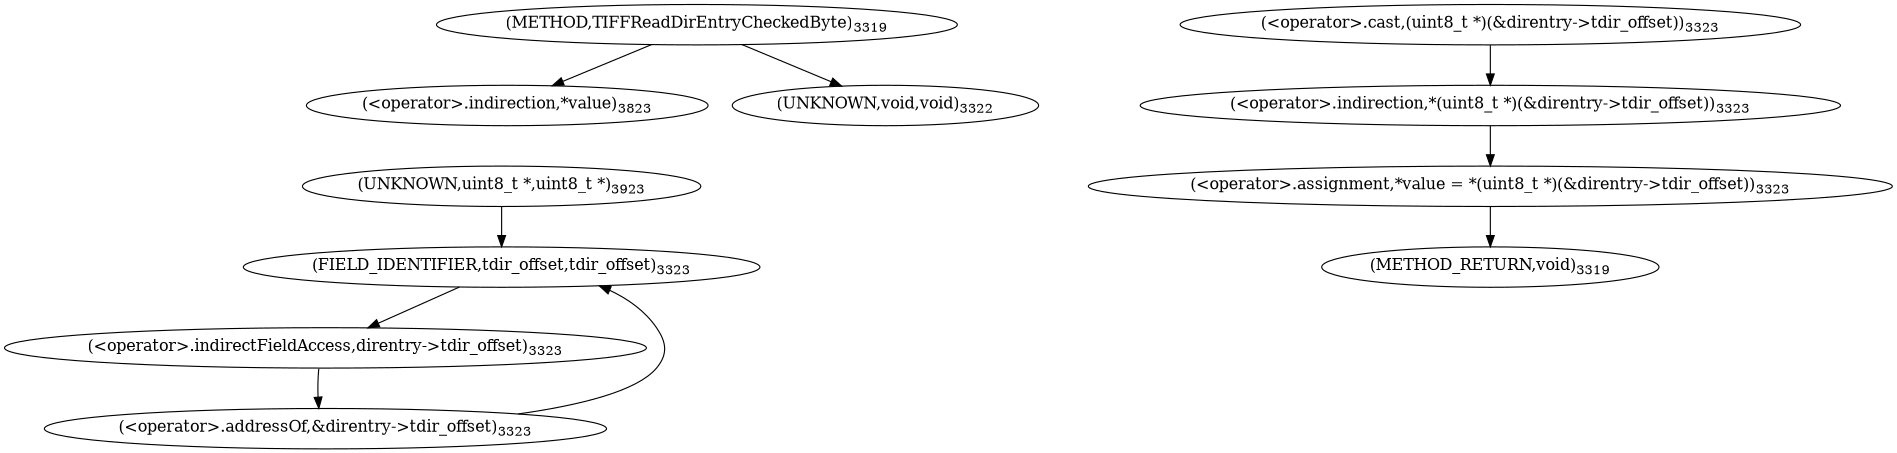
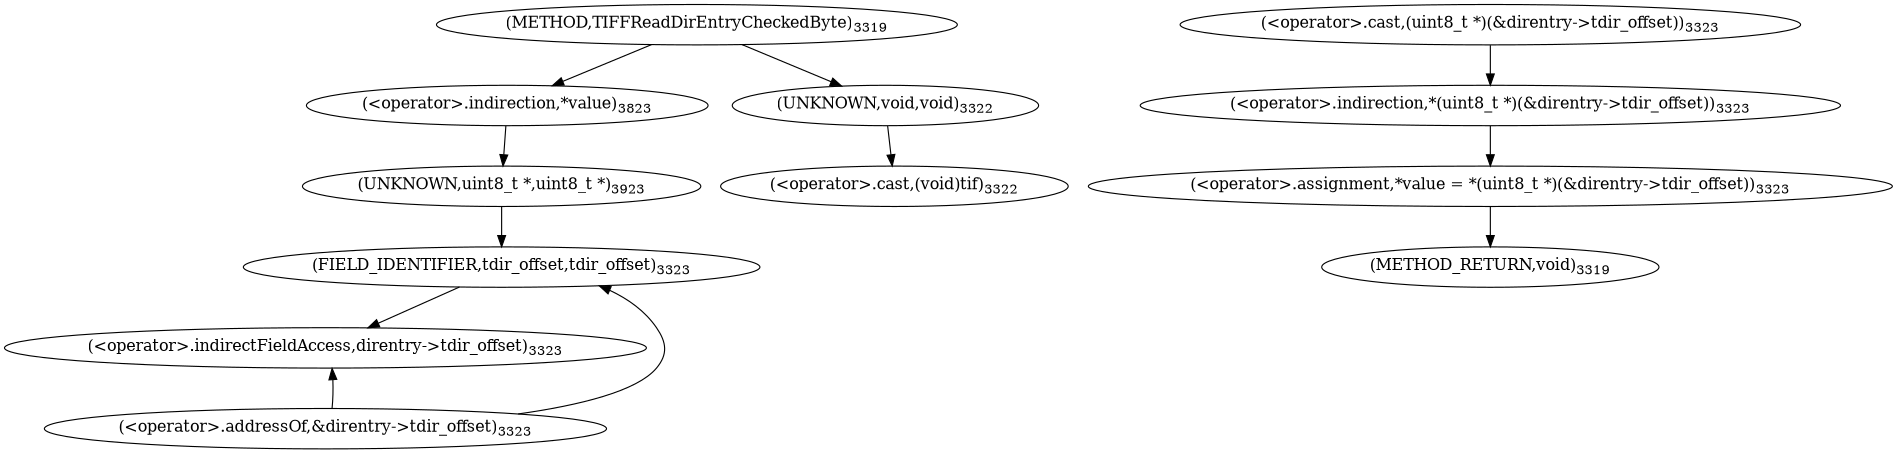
edge "(<operator>.indirection,*value)" -> "(UNKNOWN,uint8_t *,uint8_t *)": added
node "(<operator>.cast,(void)tif)": added
edge "(<operator>.indirectFieldAccess,direntry->tdir_offset)" -> "(<operator>.addressOf,&direntry->tdir_offset)": reversed
